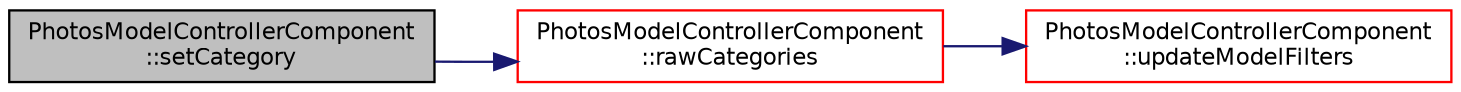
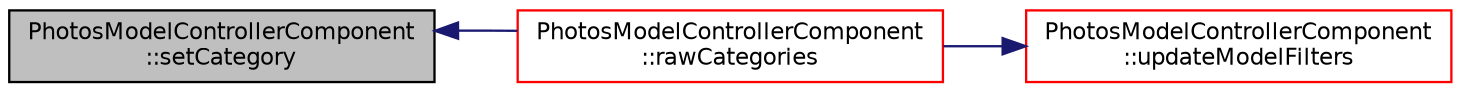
edge "PhotosModelControllerComponent ::setCategory" -> "PhotosModelControllerComponent ::rawCategories": reversed
